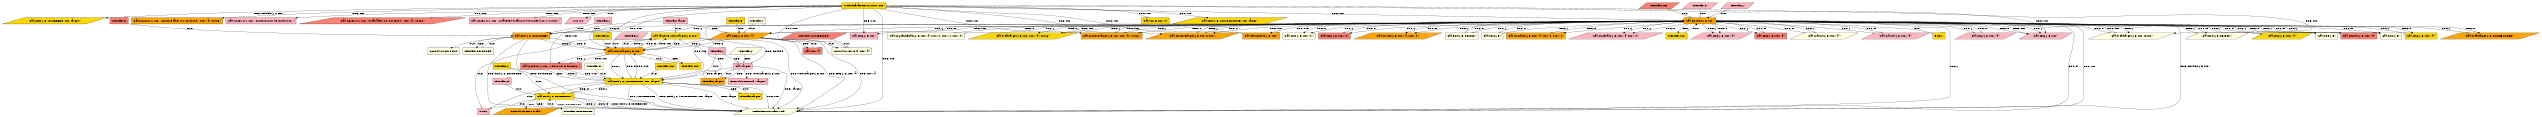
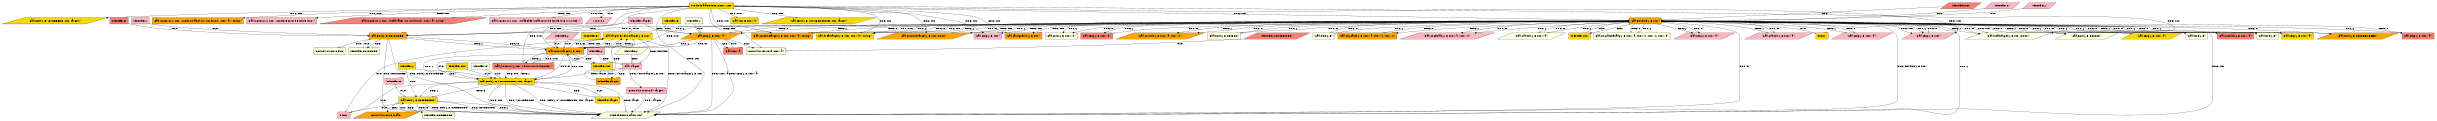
edge "(MethodParameterIn,js_Ast *stm)" -> "(Call,cexit(J, F, STM_CONTINUE, stm, target))": arrowhead dot -> onormal
edge "(MethodParameterIn,js_Ast *stm)" -> "(Call,breaktarget(J, F, stm, stm->a->string))": added, label "DDG: stm"
edge "(MethodParameterIn,js_Ast *stm)" -> "(Call,cexit(J, F, STM_BREAK, stm, target))": label "DDG: emitline(J, F, stm)" -> "DDG: stm"
edge "(Call,emitline(J, F, stm))" -> "(Call,cexit(J, F, STM_RETURN, stm, target))": now "(Call,emitline(J, F, stm))" -> "(Call,returntarget(J, F, stm))"
node "(Call,breaktarget(J, F, stm, stm->a->string))": shape parallelogram -> note
node "(Call,breaktarget(J, F, OP_DEBUGGER))": label "(Call,breaktarget(J, F, OP_DEBUGGER))" -> "(Call,emit(J, F, OP_DEBUGGER))"
edge "(Call,emit(J, F, OP_UNDEF))" -> "(ControlStructure,else)": arrowhead dot -> onormal
edge "(Call,!target)" -> "(MethodReturn,static void)": now "(ControlStructure,if (!target))" -> "(MethodReturn,static void)"
node "(Call,emit(J, F, OP_RETURN))": shape folder -> note
